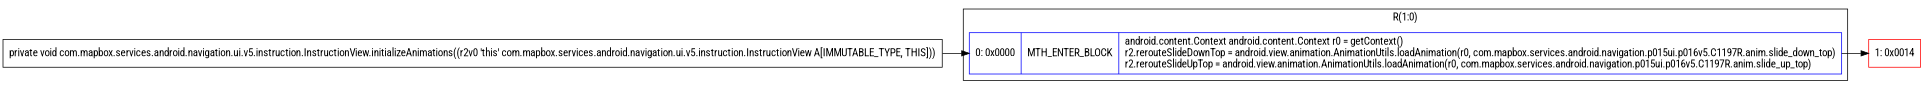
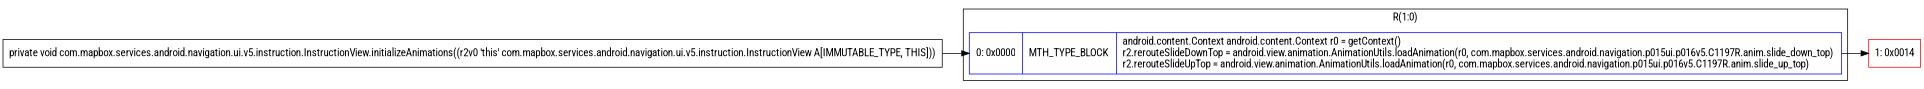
node "0: 0x0000": text "MTH_ENTER_BLOCK" -> "MTH_TYPE_BLOCK"
